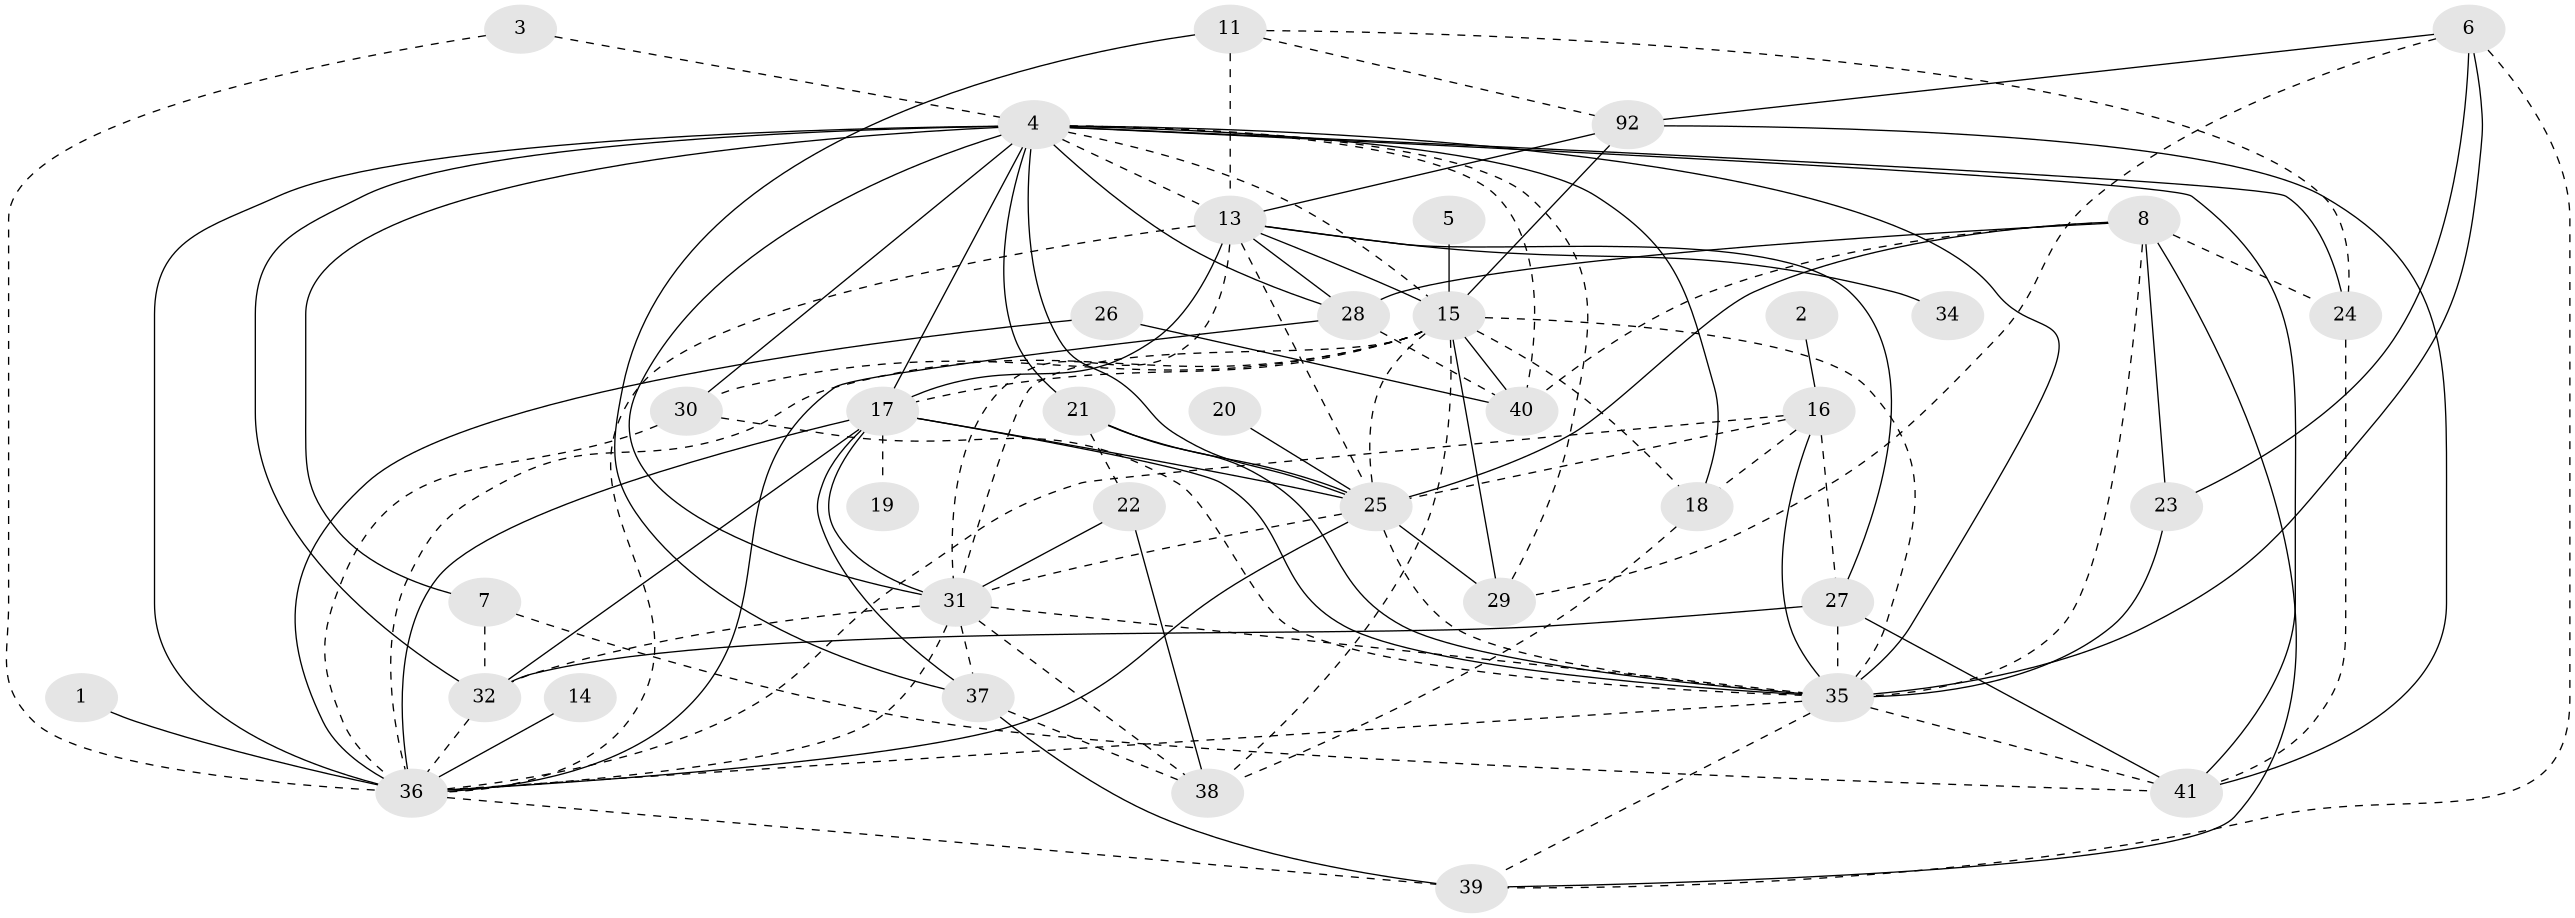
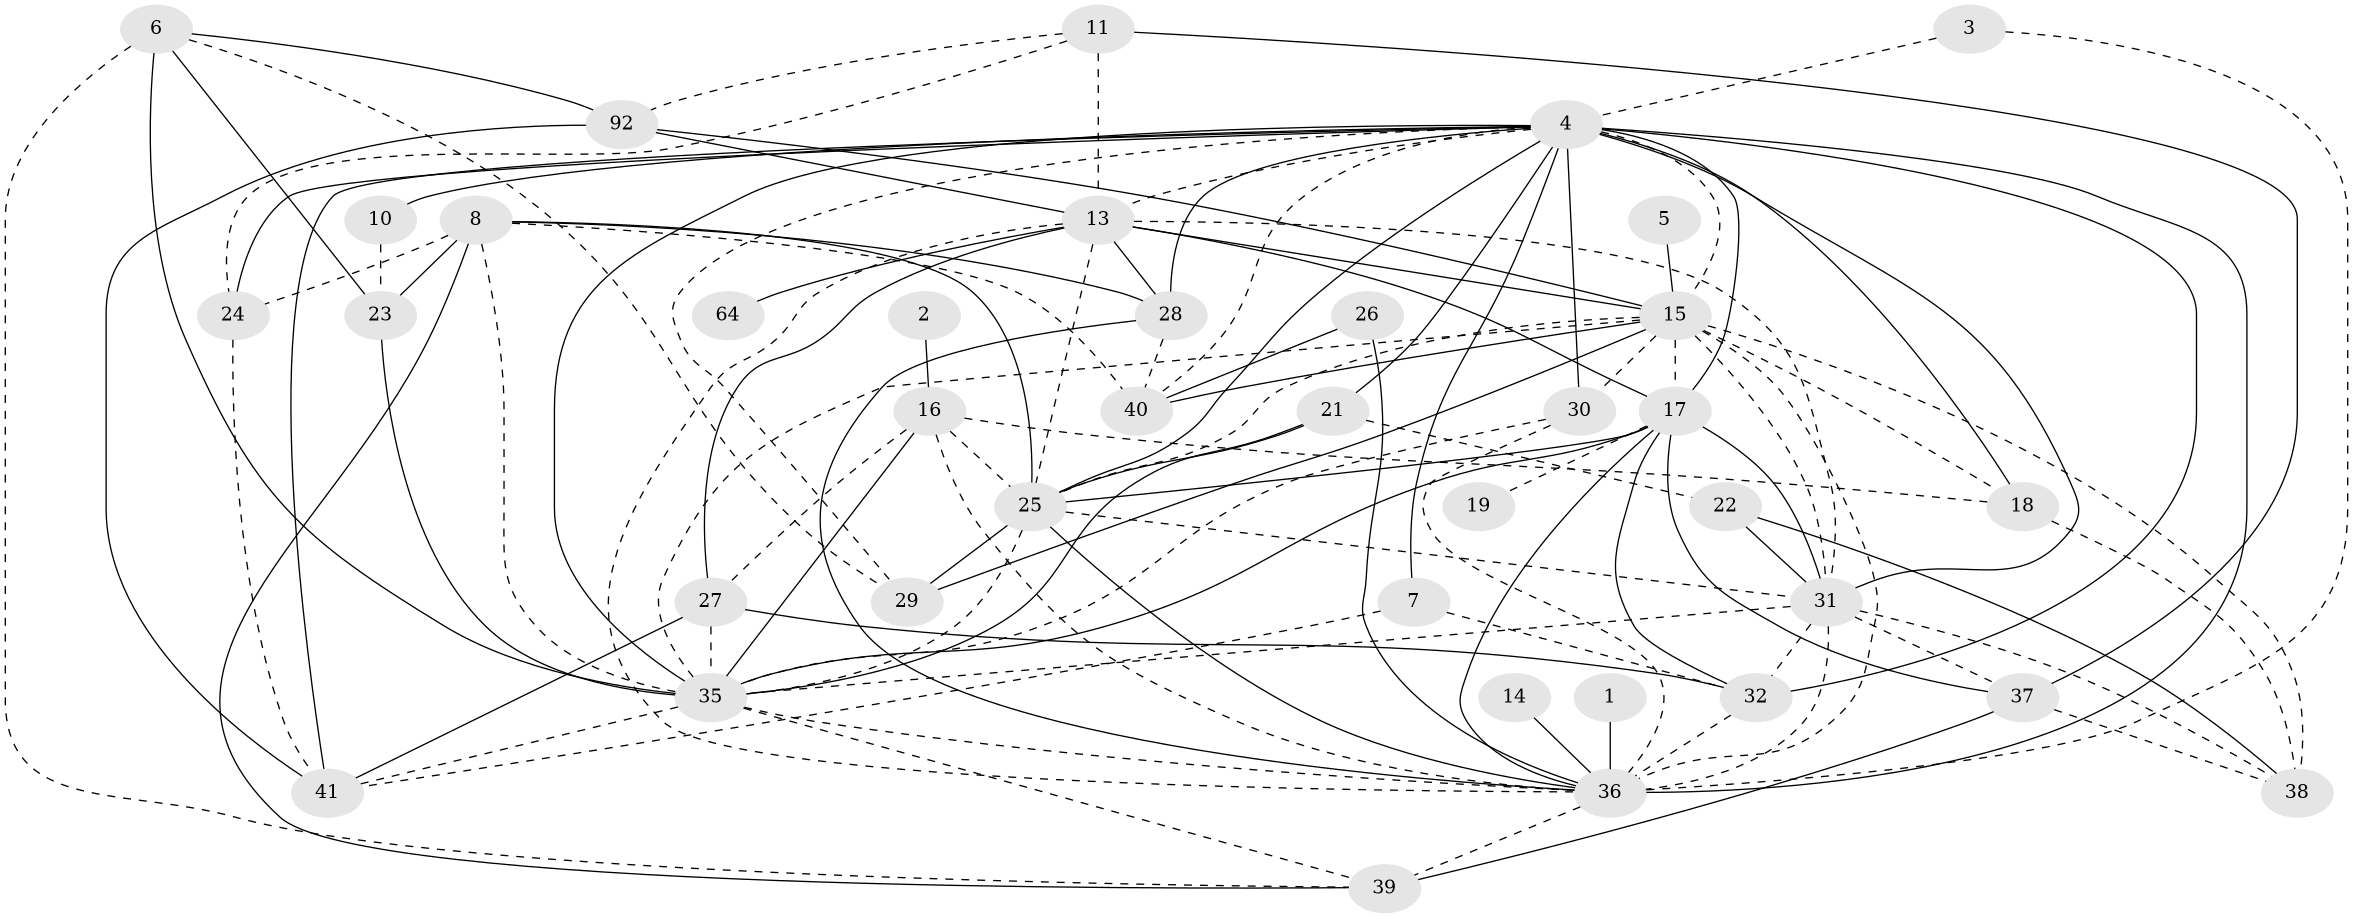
node "10": added
node "34": label "34" -> "64"
node "20": removed
